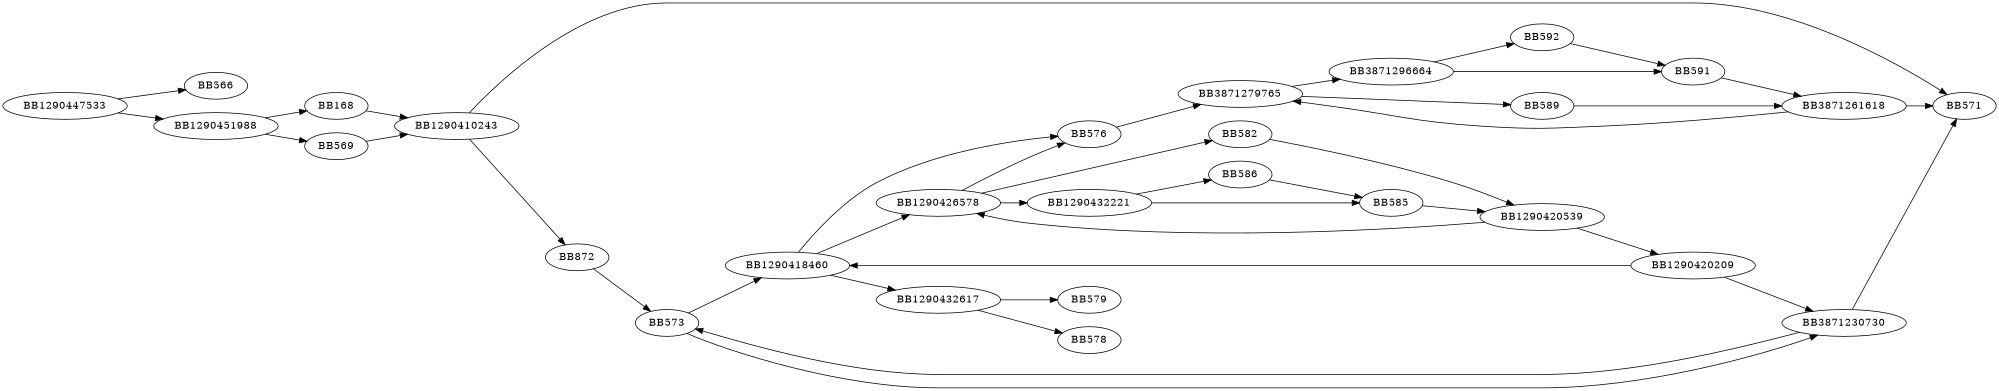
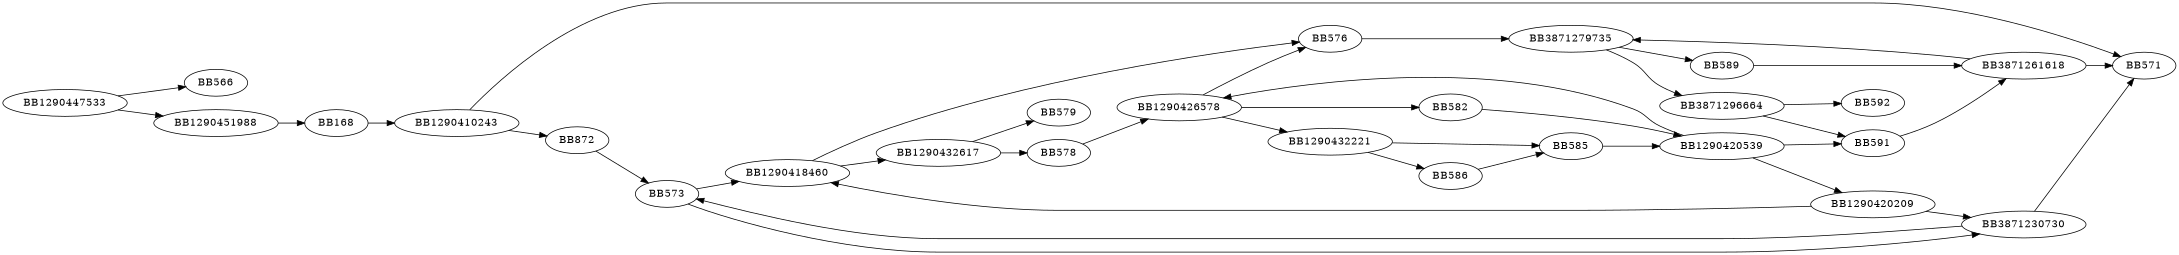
edge "BB592" -> "BB591": now "BB1290420539" -> "BB591"
node "BB3871279765": label "BB3871279765" -> "BB3871279735"
node "BB569": removed
edge "BB1290418460" -> "BB1290426578": now "BB578" -> "BB1290426578"
